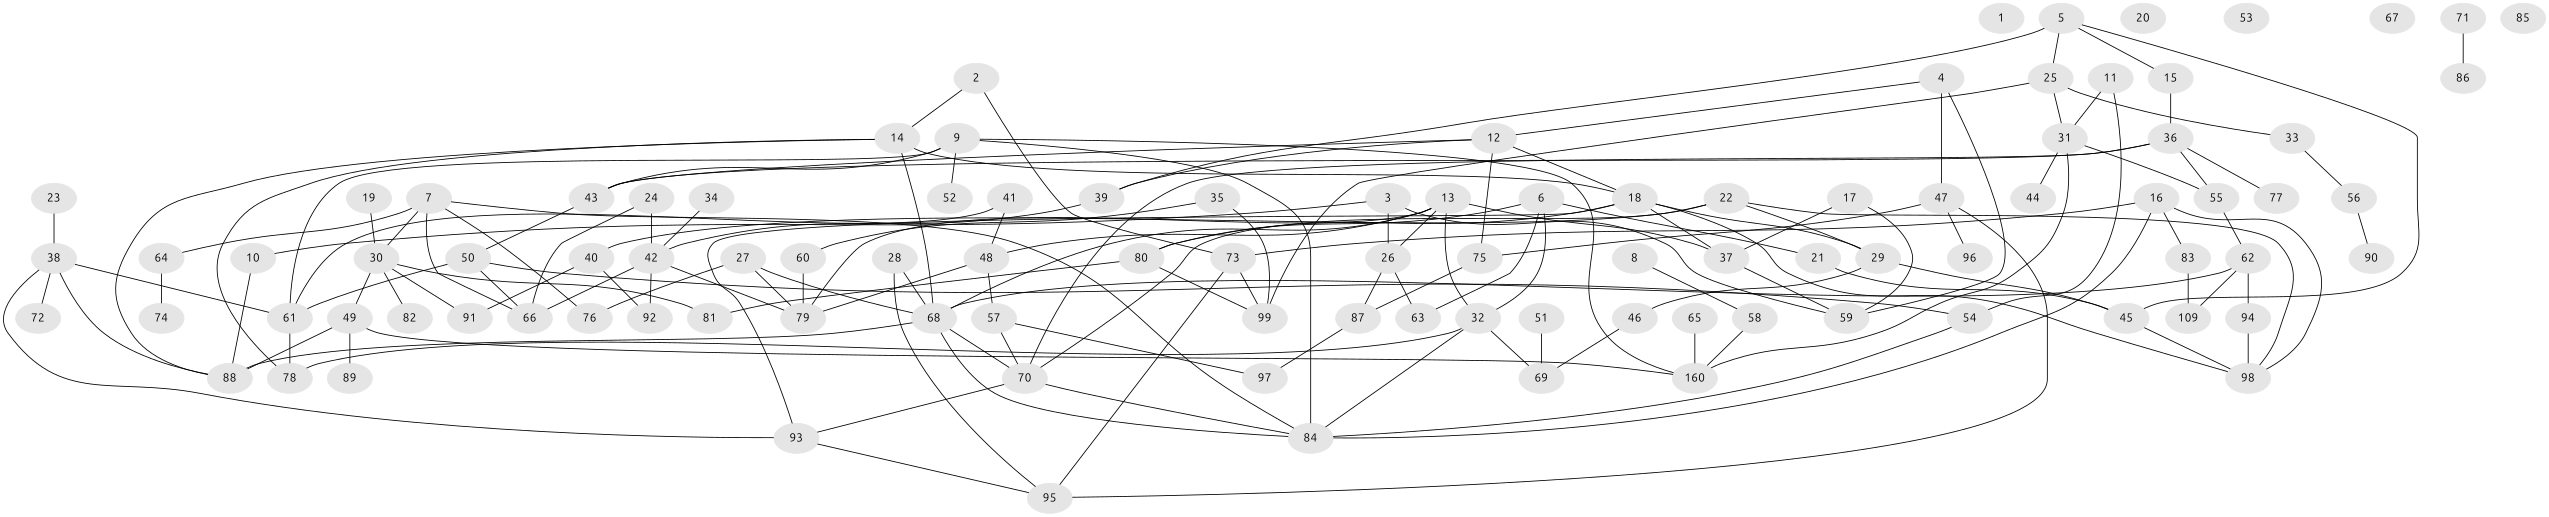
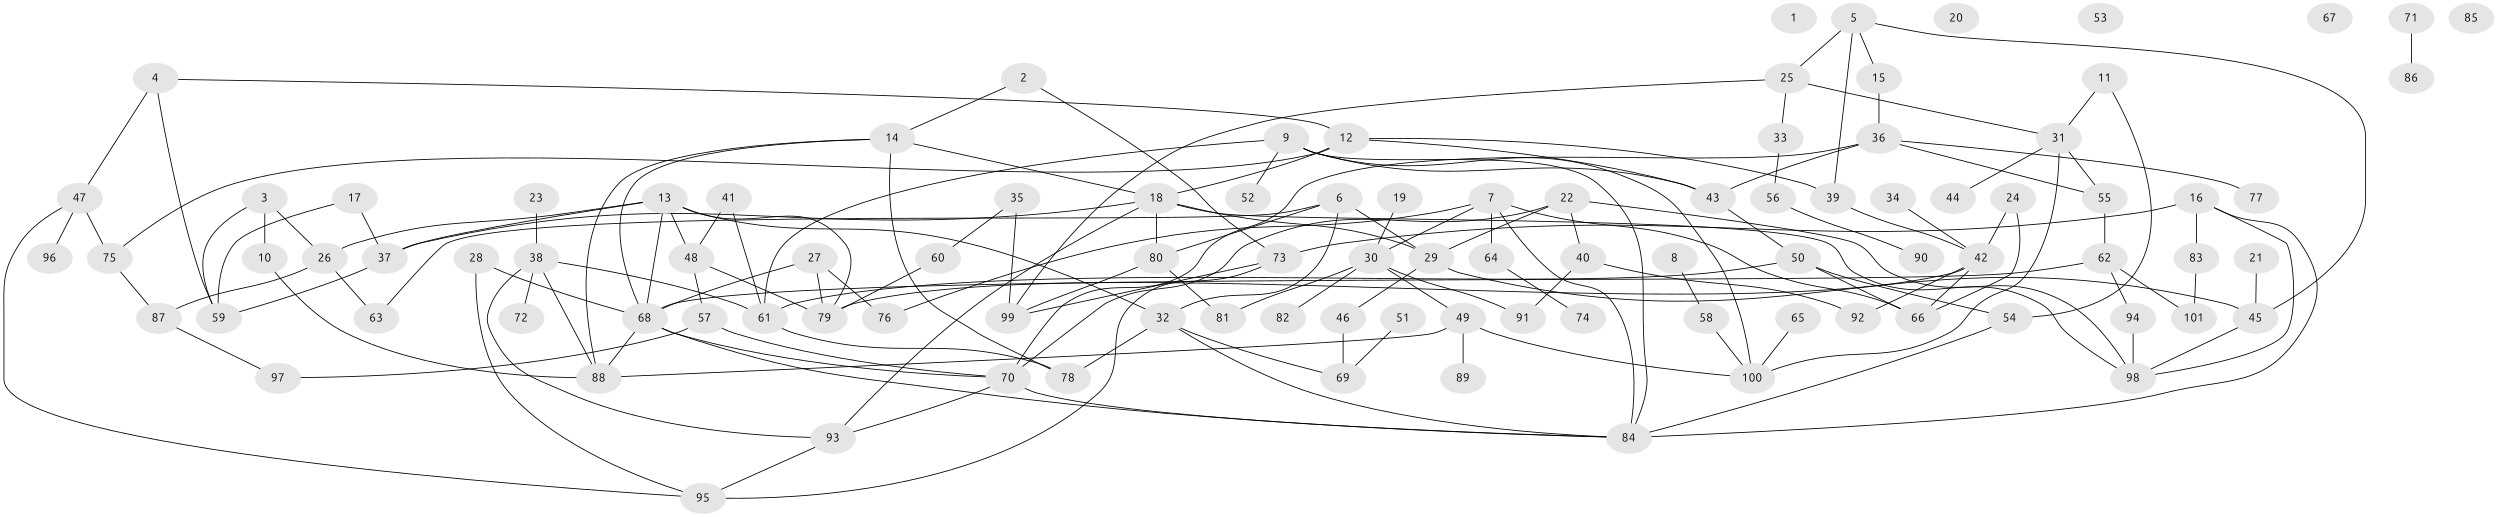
edge "6" -- "21": now "6" -- "29"
node "109": label "109" -> "101"
node "160": label "160" -> "100"
